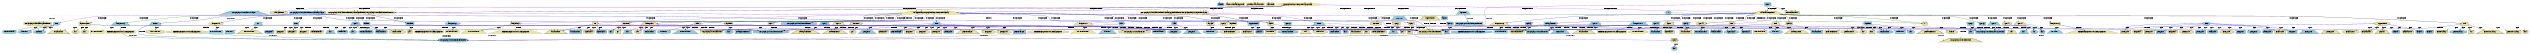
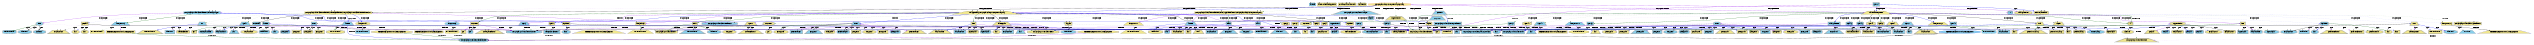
edge "com.google.code.gwt.component.tag.InputTag" -> "com.google.gwt.user.client.ui.Widget": label "PARAMETER" -> "EXTEND"
node "tagListWrapeer": label "tagListWrapeer" -> "getChild"
node "VAR77": color blue -> black
edge "com.google.gwt.core.client.JavaScriptObject" -> "VAR69": reversed
